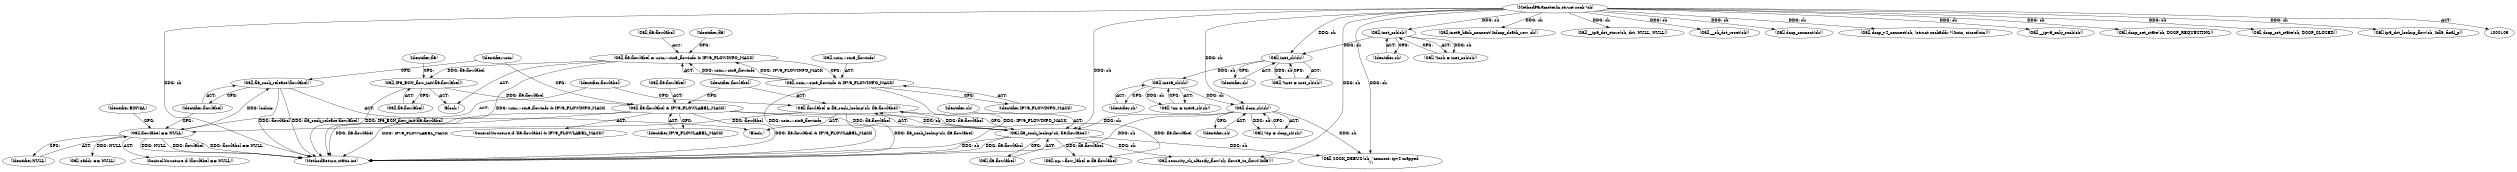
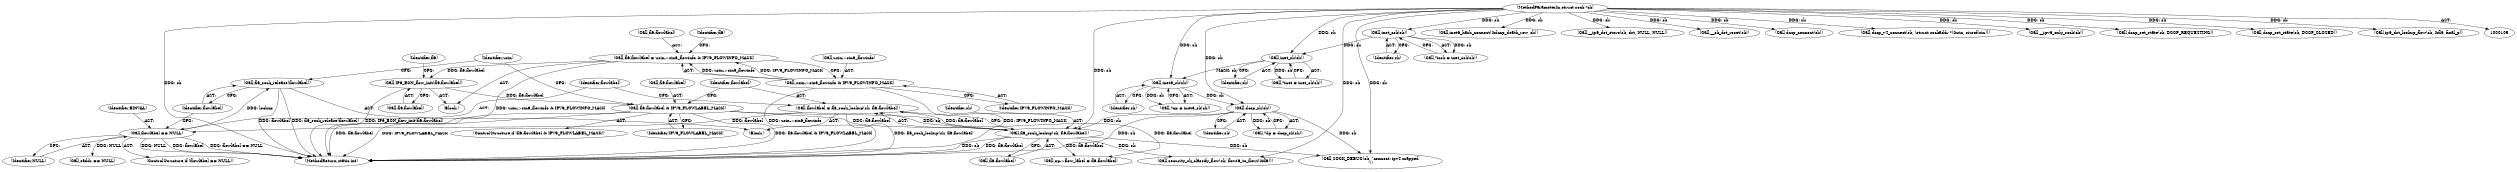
edge "(MethodParameterIn,struct sock *sk)" -> "(Call,inet6_sk(sk))": added, label "DDG: sk"
edge "(Call,inet_sk(sk))" -> "(Call,inet6_sk(sk))": label "DDG: sk" -> "MASK: sk"
edge "(Identifier,EINVAL)" -> "(Call,flowlabel == NULL)": label "CFG: " -> "AST: "
